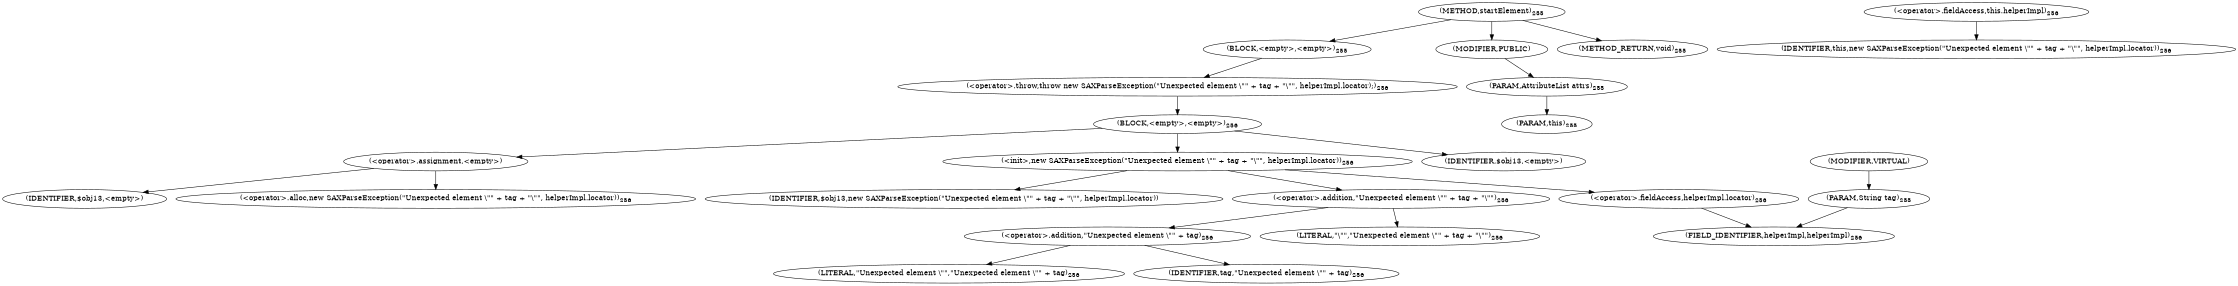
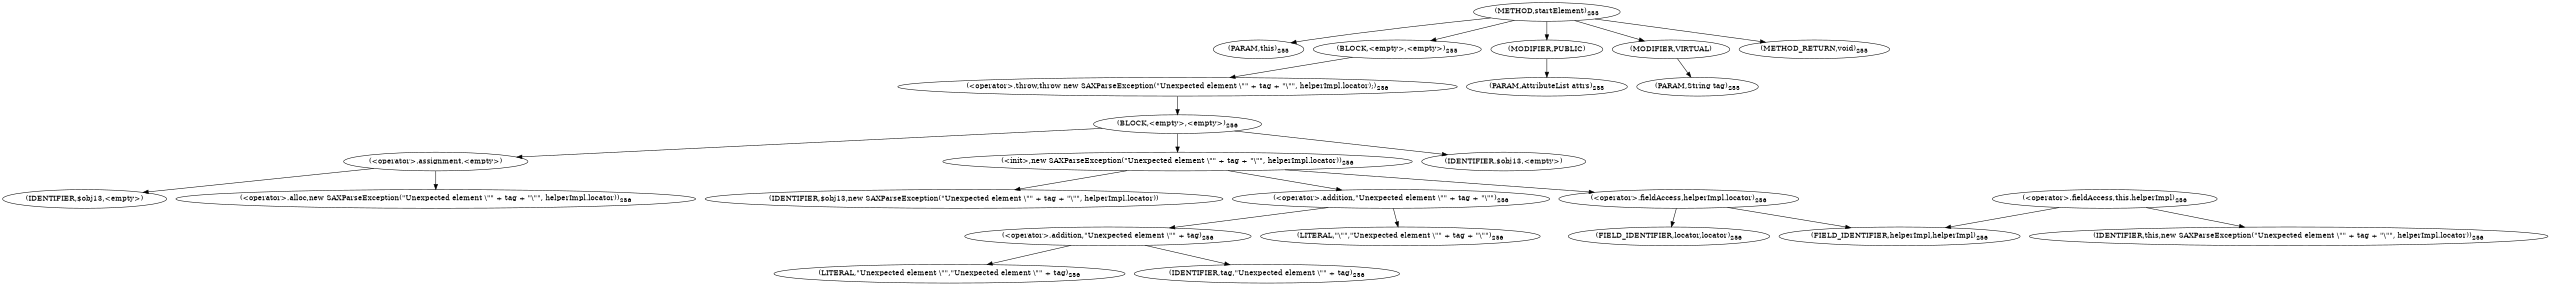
edge "(METHOD,startElement)" -> "(MODIFIER,VIRTUAL)": added
edge "(PARAM,AttributeList attrs)" -> "(PARAM,this)": now "(METHOD,startElement)" -> "(PARAM,this)"
edge "(PARAM,String tag)" -> "(FIELD_IDENTIFIER,helperImpl,helperImpl)": now "(<operator>.fieldAccess,this.helperImpl)" -> "(FIELD_IDENTIFIER,helperImpl,helperImpl)"
node "(FIELD_IDENTIFIER,locator,locator)": added
